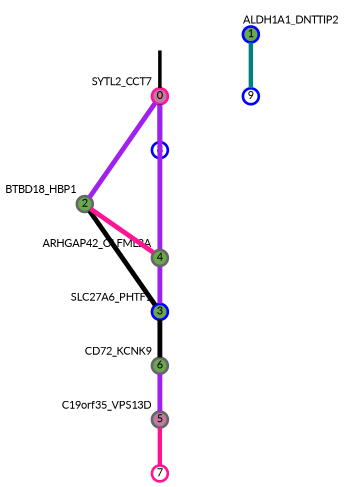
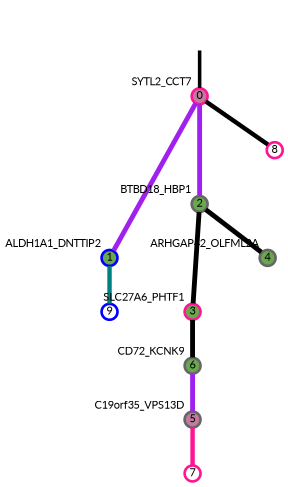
node "8": color blue -> deeppink
edge "0 SYTL2_CCT7" -> "3 SLC27A6_PHTF1": now "0 SYTL2_CCT7" -> "1 ALDH1A1_DNTTIP2"
edge "2 BTBD18_HBP1" -> "4 ARHGAP42_OLFML2A": color deeppink -> black
node "3 SLC27A6_PHTF1": color blue -> deeppink
